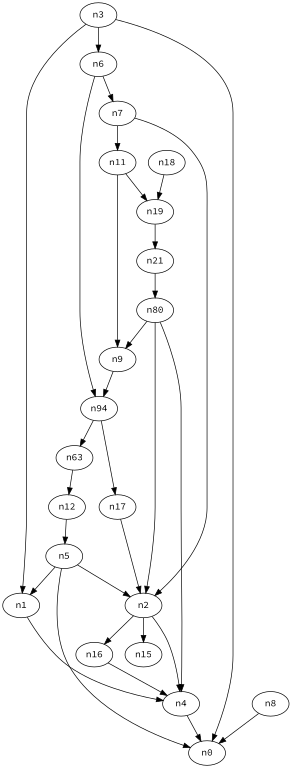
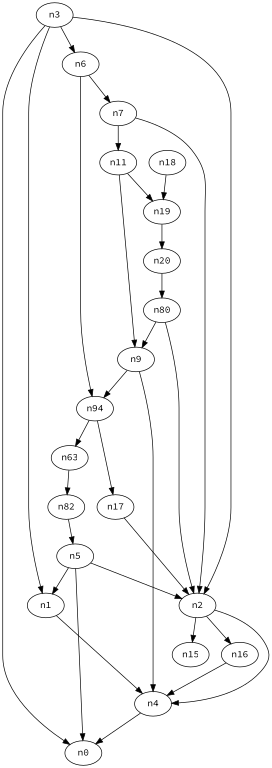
edge "n3" -> "n2": added
node "n21": label "n21" -> "n20"
edge "n80" -> "n4": now "n9" -> "n4"
node "n12": label "n12" -> "n82"
node "n8": removed
